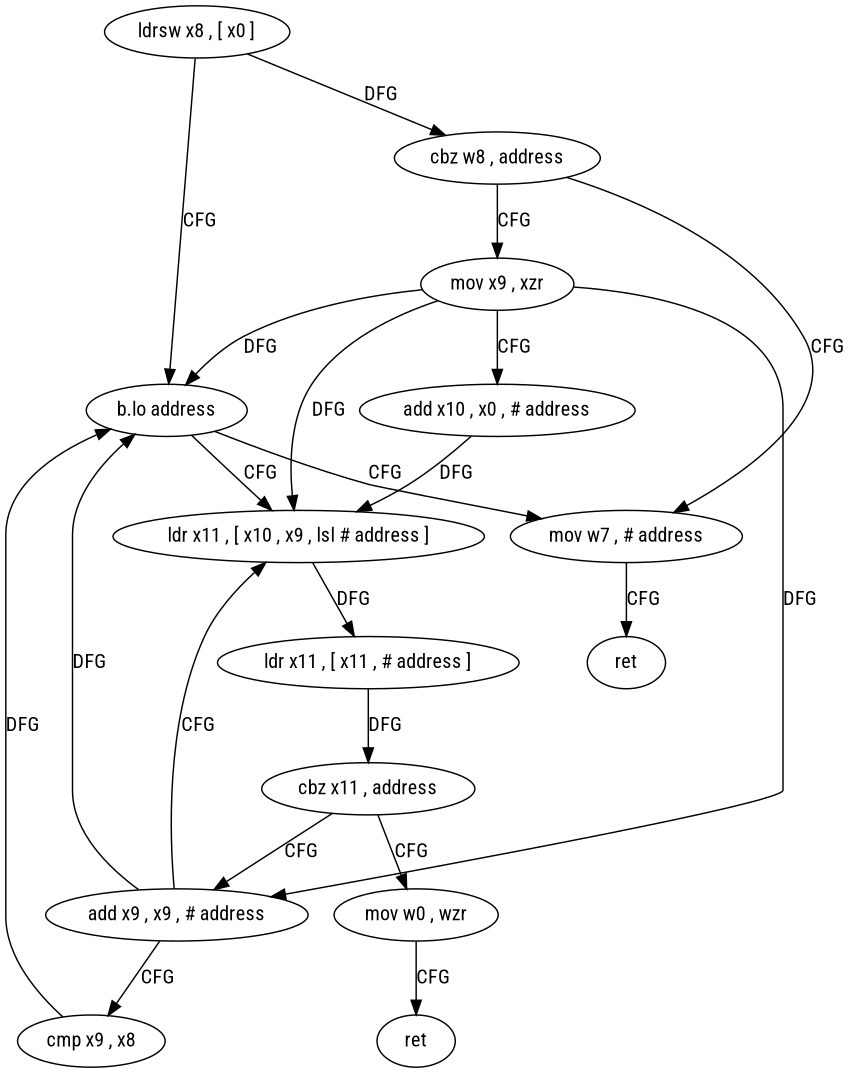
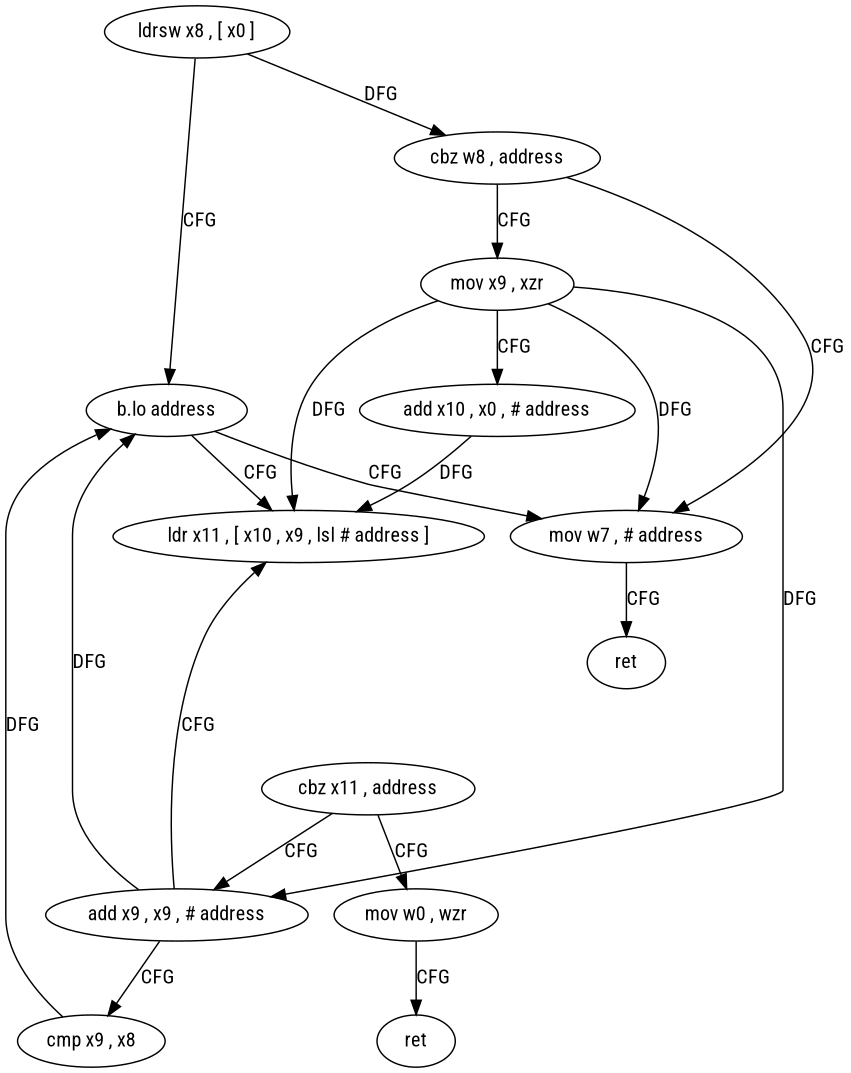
edge "mov x9 , xzr" -> "b.lo address": now "mov x9 , xzr" -> "mov w7 , # address"
node "ldr x11 , [ x11 , # address ]": removed
